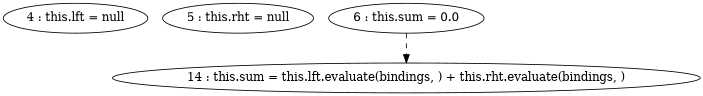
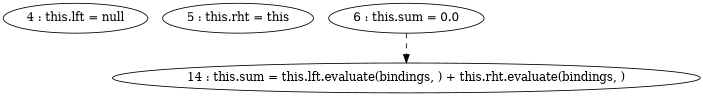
node "5 : this.rht = null": label "5 : this.rht = null" -> "5 : this.rht = this"
